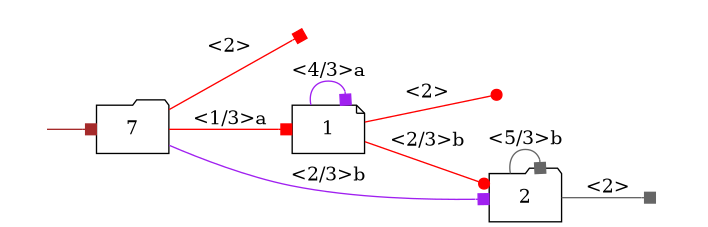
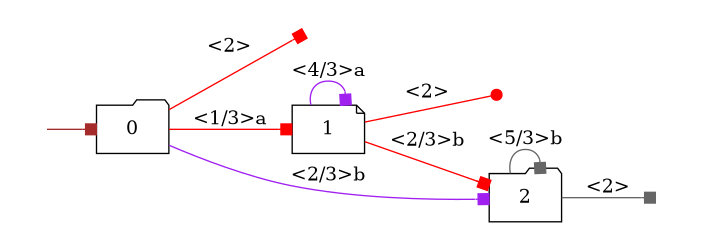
node "7": label "7" -> "0"
edge "1" -> "2": arrowhead dot -> box
